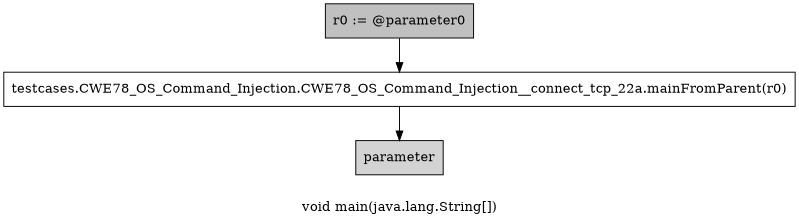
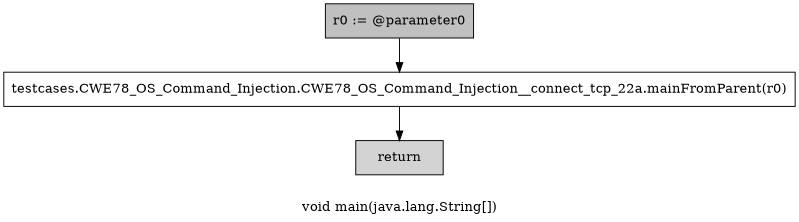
node "parameter": label "parameter" -> "return"
